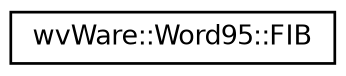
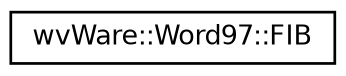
node "wvWare::Word95::FIB": label "wvWare::Word95::FIB" -> "wvWare::Word97::FIB"
